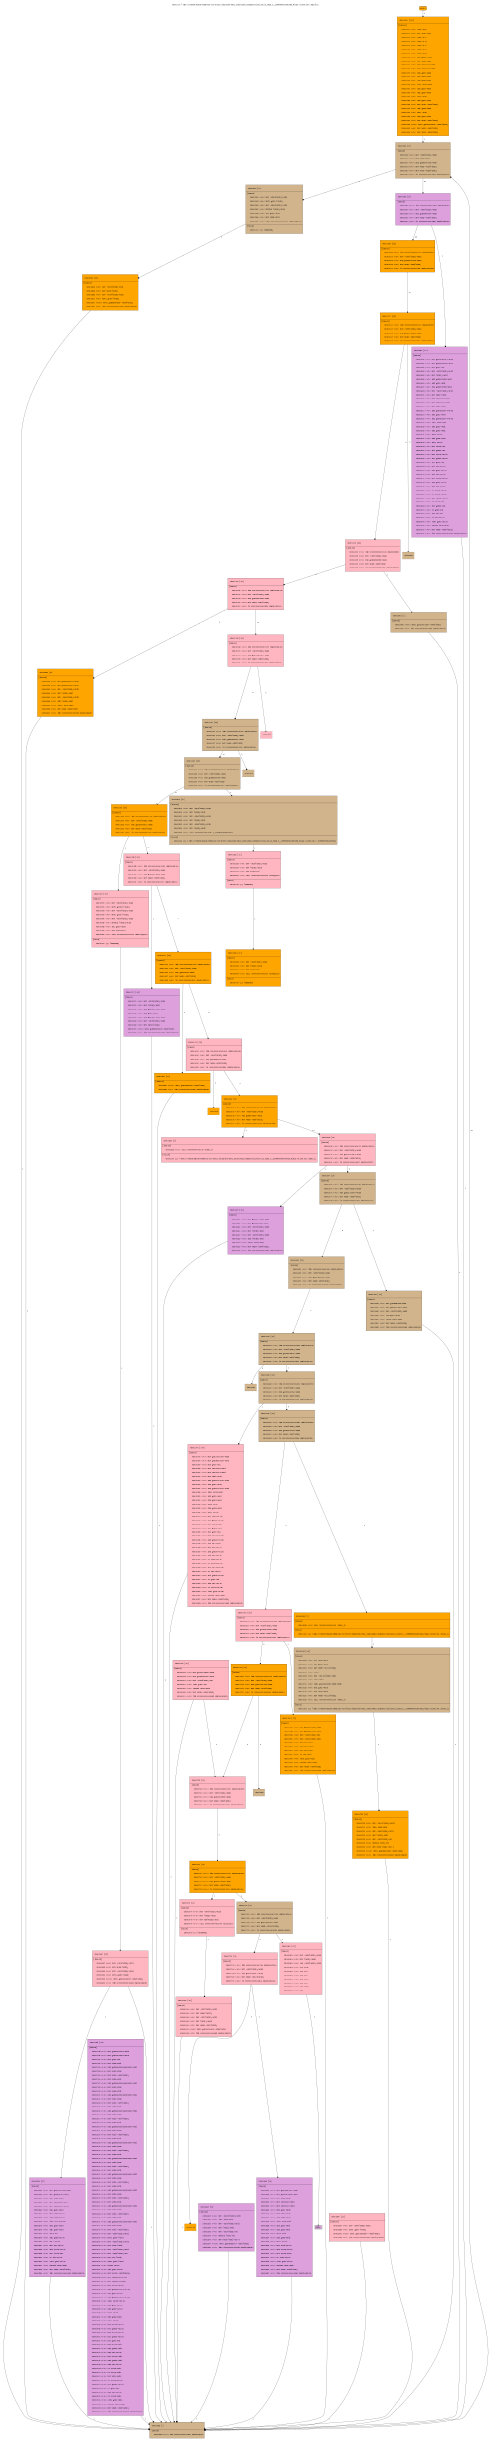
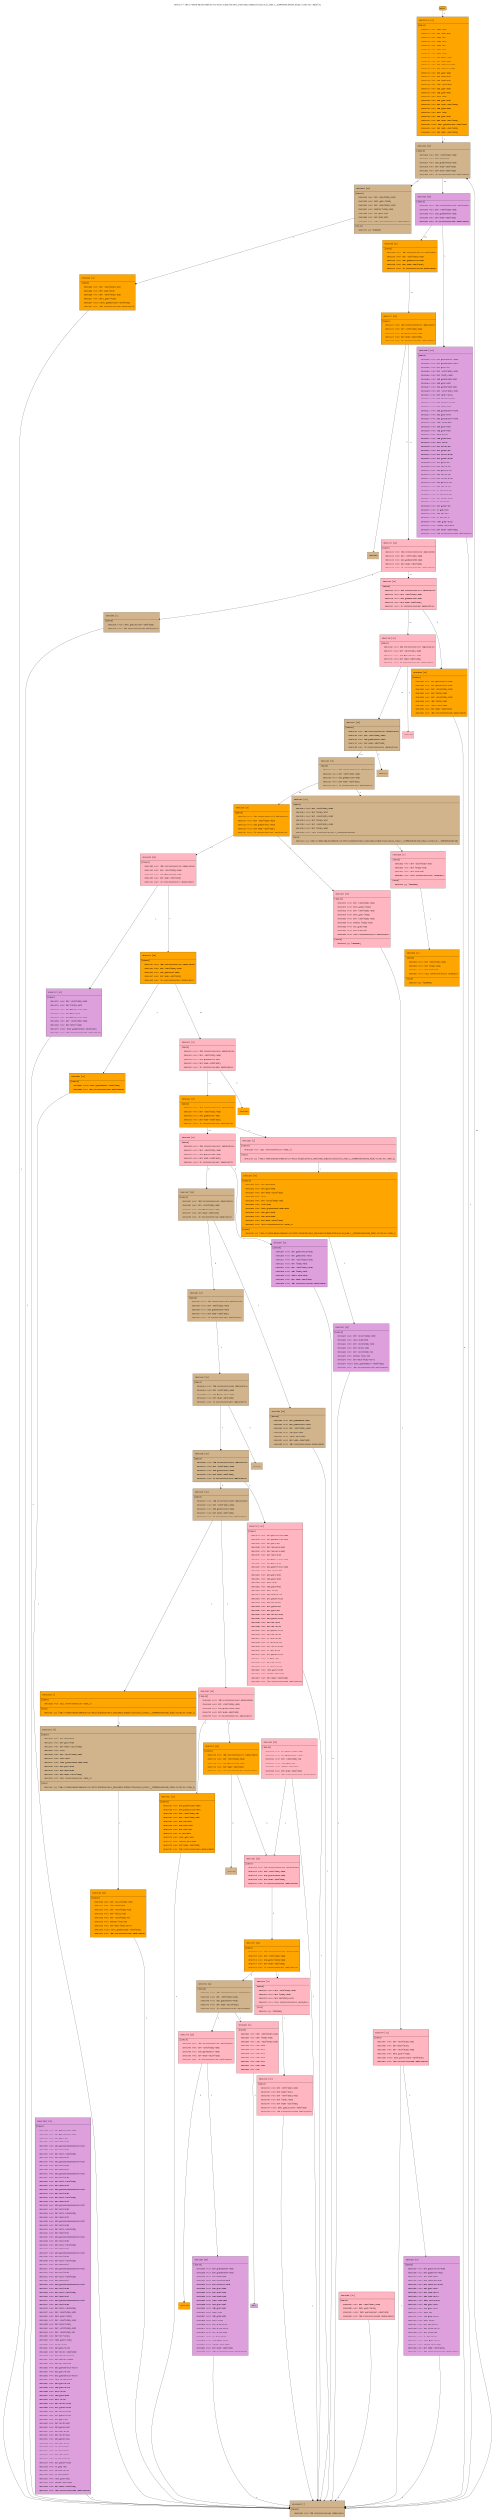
node "0x401a30 [44]": added
